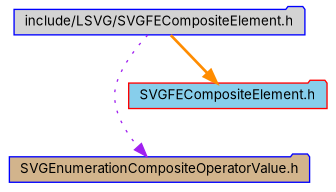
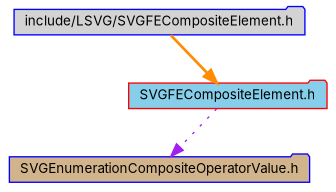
edge "include/LSVG/SVGFECompositeElement.h" -> "SVGEnumerationCompositeOperatorValue.h": now "SVGFECompositeElement.h" -> "SVGEnumerationCompositeOperatorValue.h"
